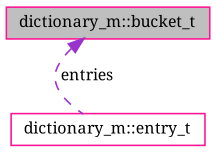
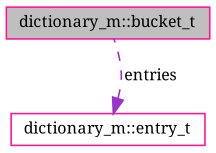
edge "dictionary_m::entry_t" -> "dictionary_m::bucket_t": reversed
